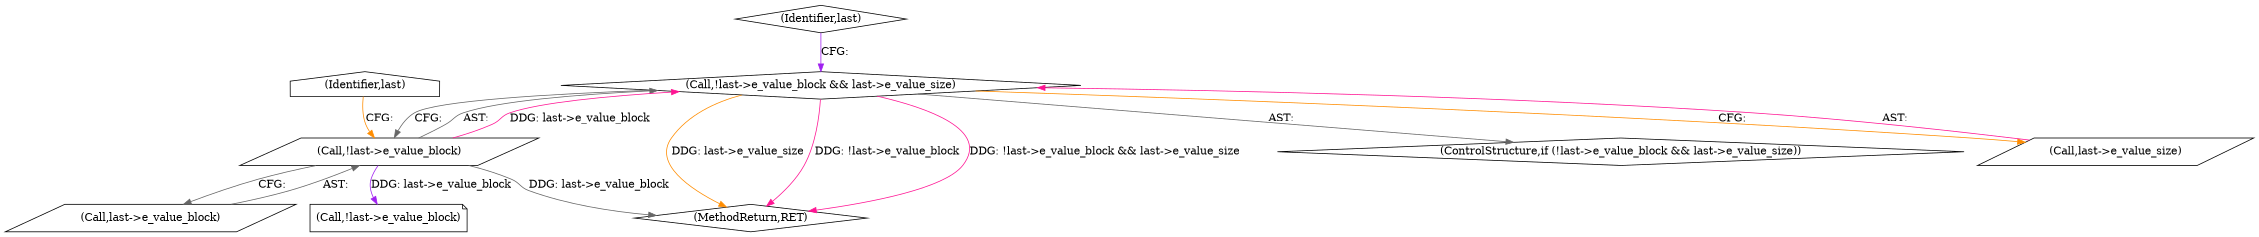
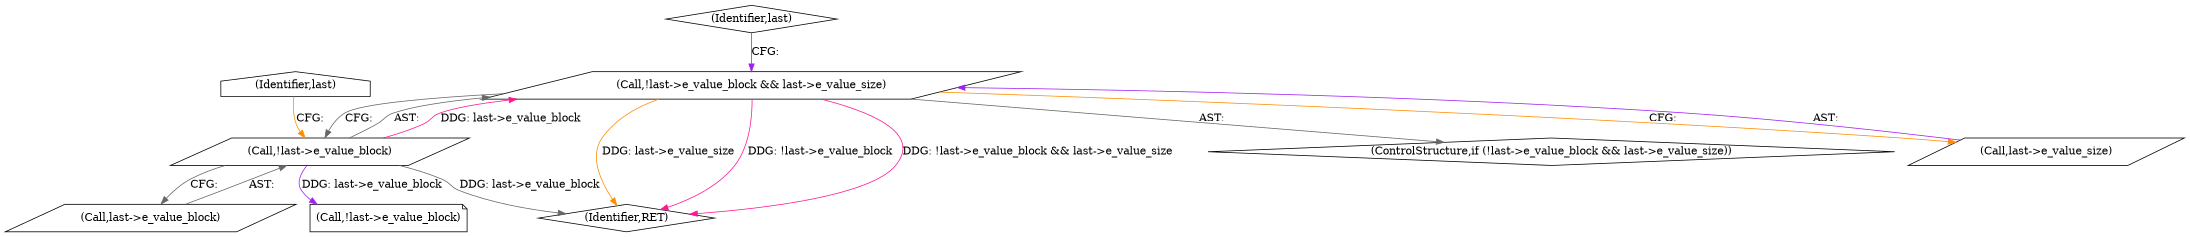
node "(Call,!last->e_value_block && last->e_value_size)": shape diamond -> parallelogram
edge "(Call,last->e_value_size)" -> "(Call,!last->e_value_block && last->e_value_size)": color deeppink -> purple
node "(MethodReturn,RET)": label "(MethodReturn,RET)" -> "(Identifier,RET)"
